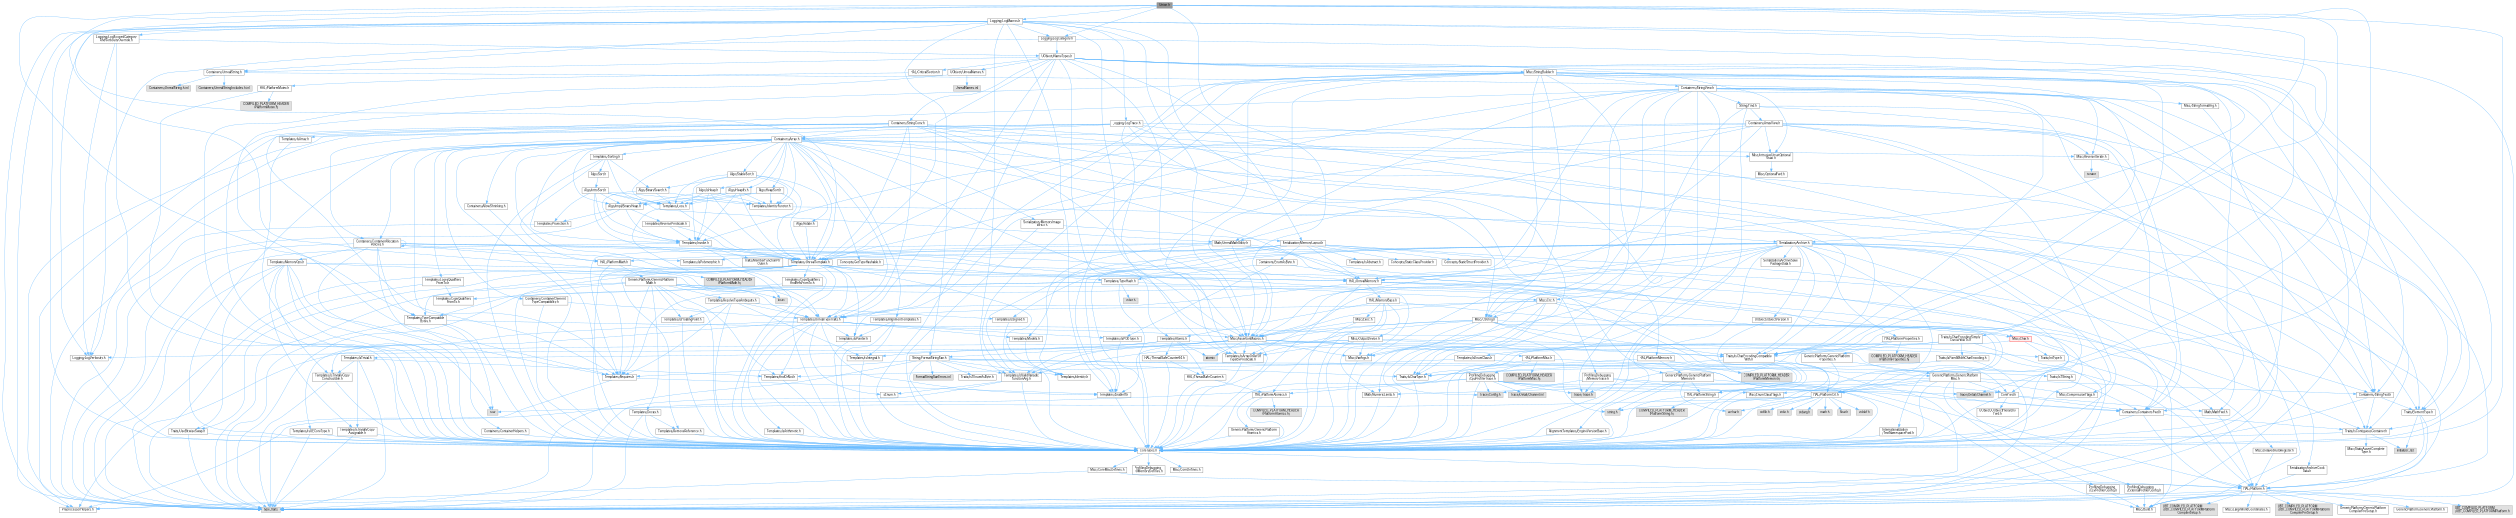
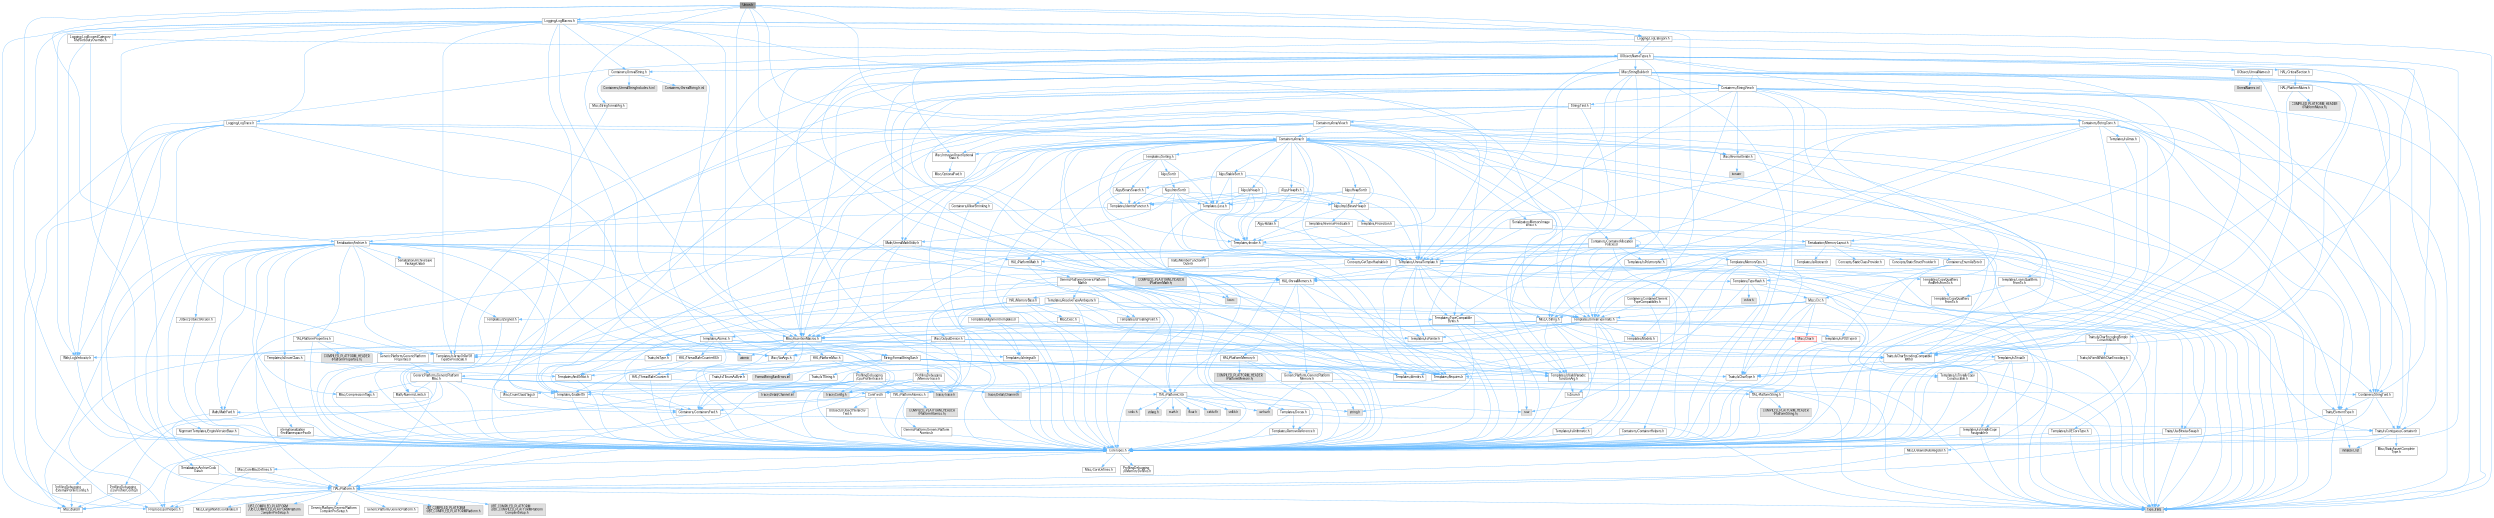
node "Logging/LogVerbosity.h": label "Logging/LogVerbosity.h" -> "With/LogVerbosity.h"
node "COMPILED_PLATFORM_HEADER (PlatformMisc.h)": removed
